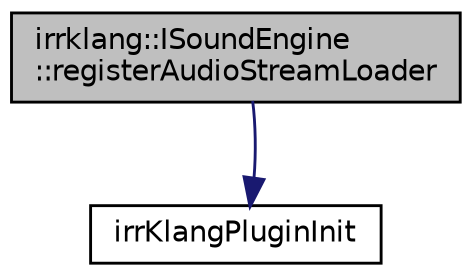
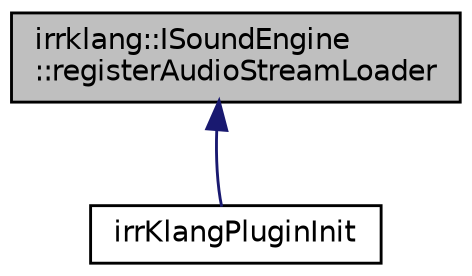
edge "irrklang::ISoundEngine ::registerAudioStreamLoader" -> "irrKlangPluginInit": reversed
